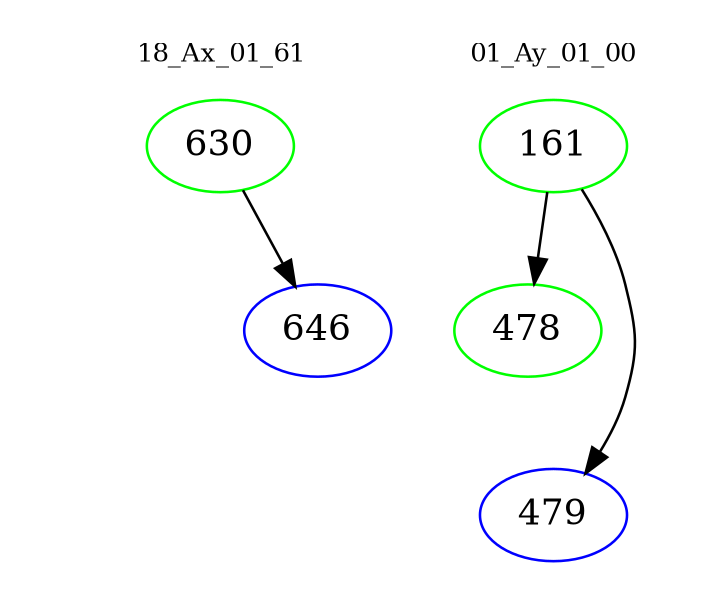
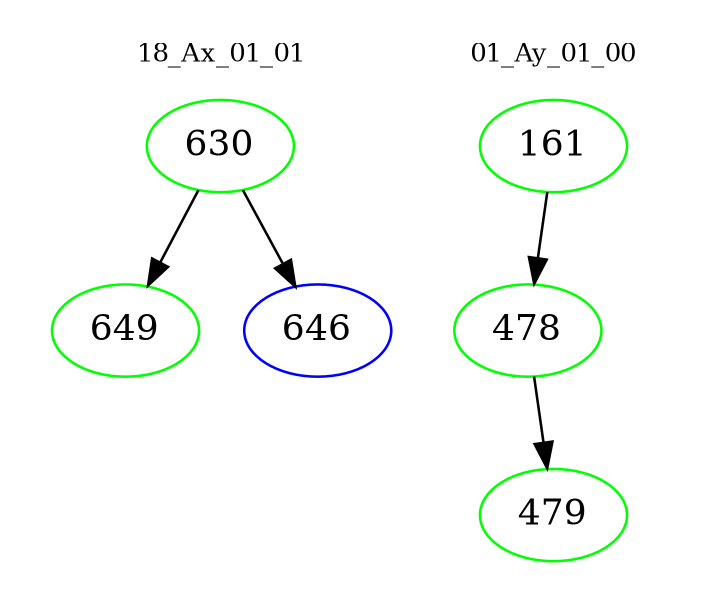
cluster "18_Ax_01_61": label "18_Ax_01_61" -> "18_Ax_01_01"
edge "161" -> "479": now "478" -> "479"
node "649": added
node "479": color blue -> green
